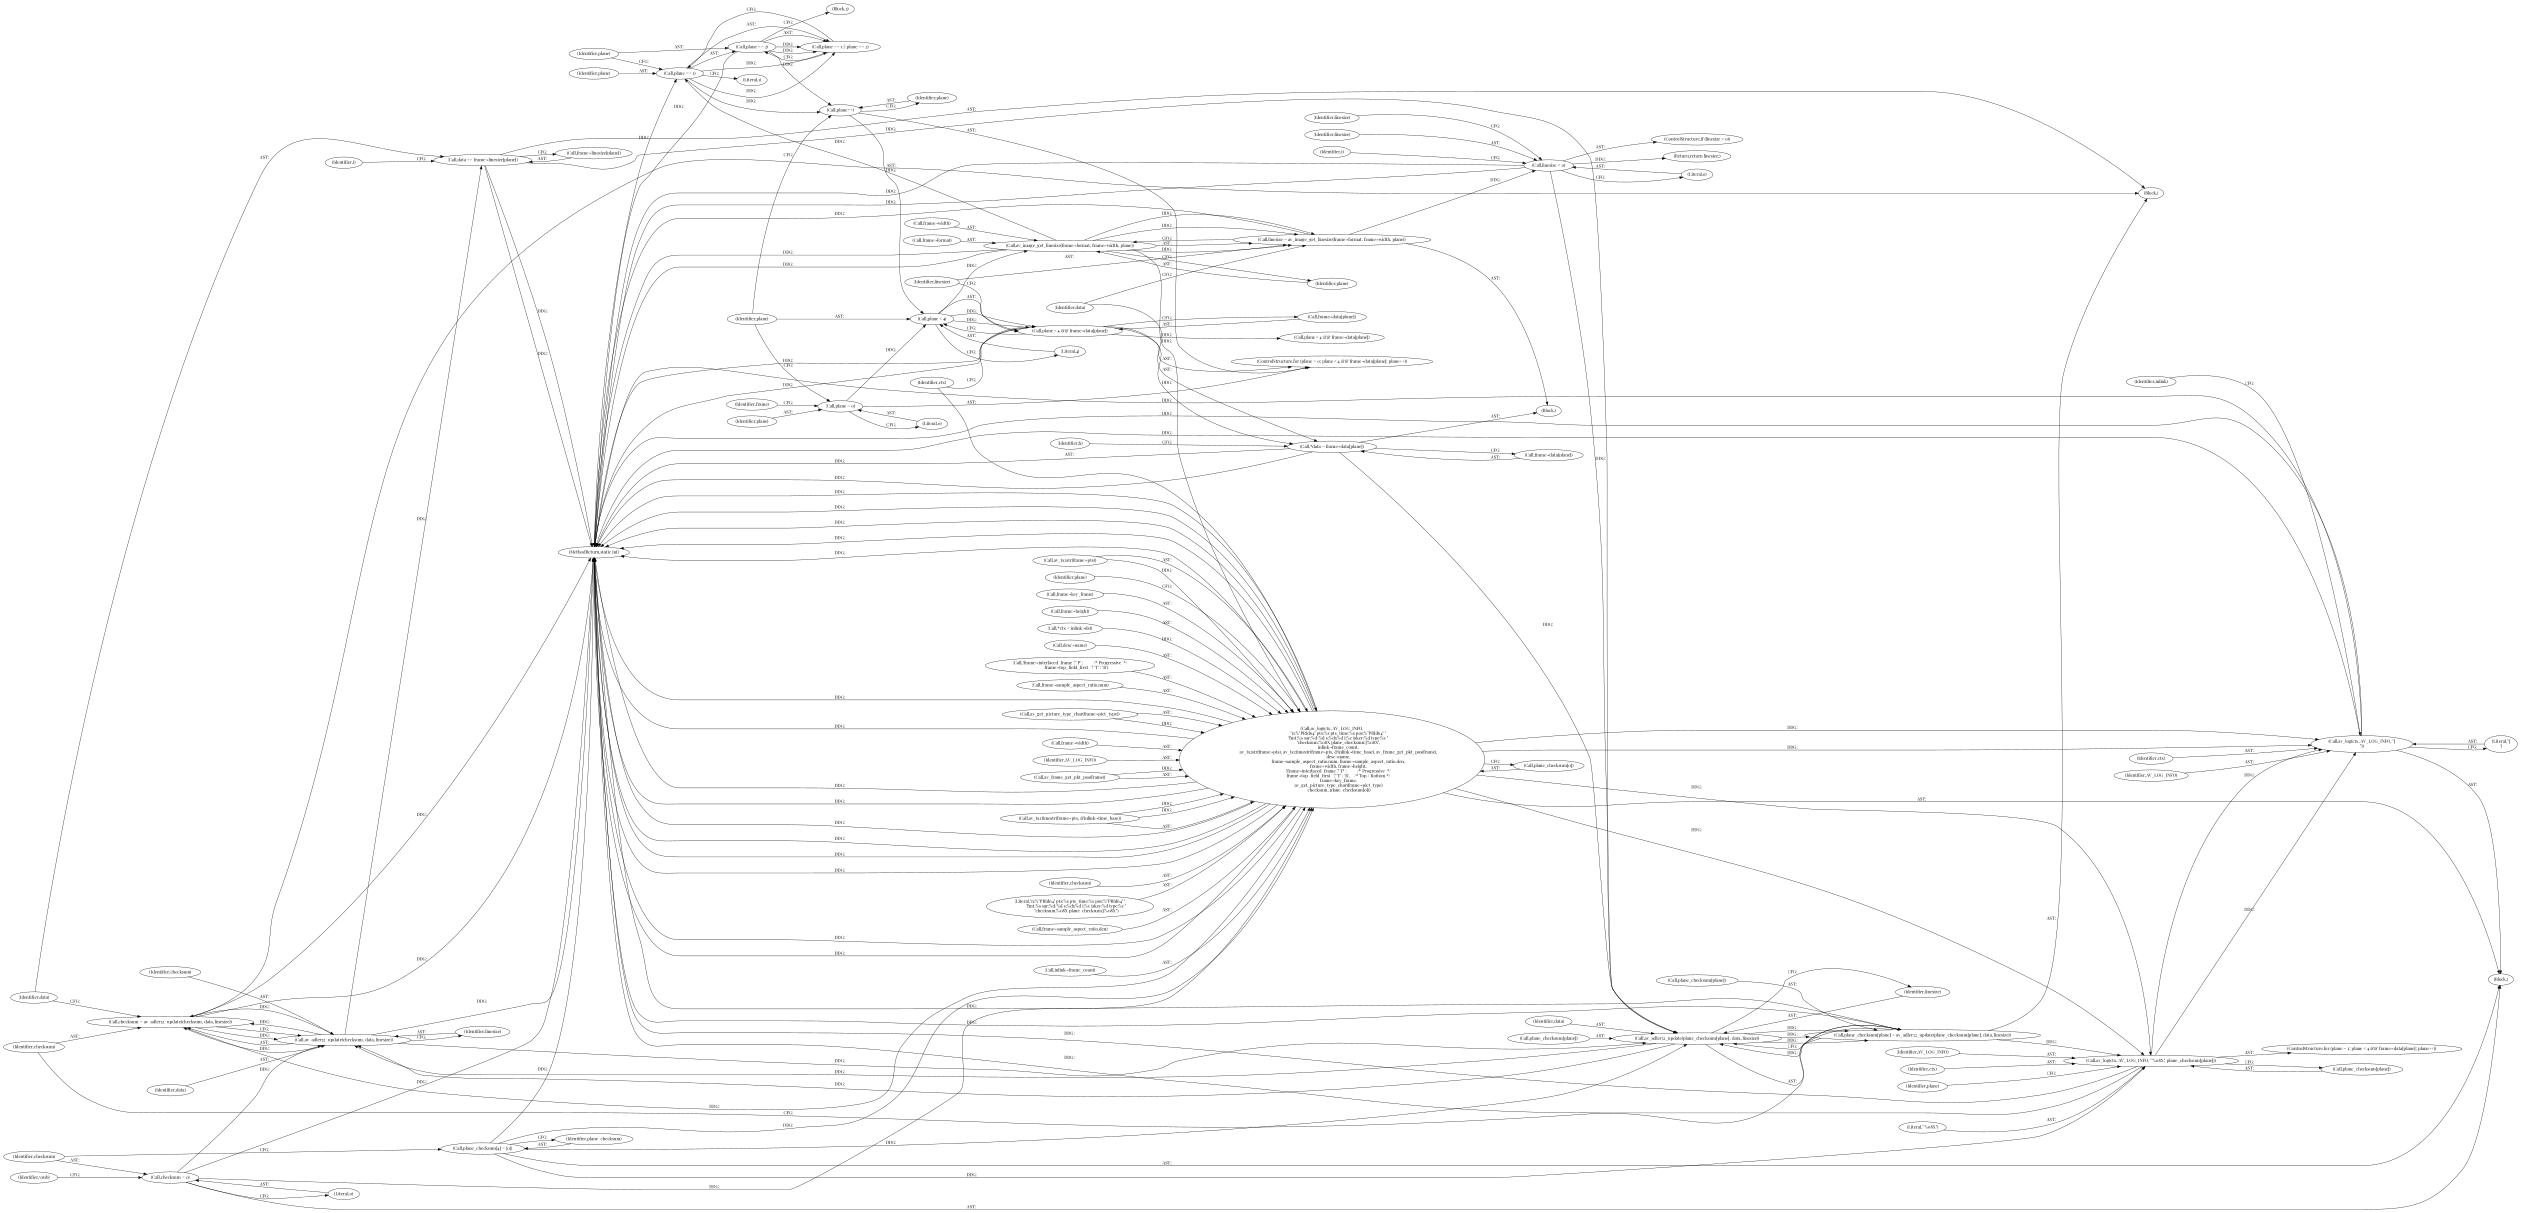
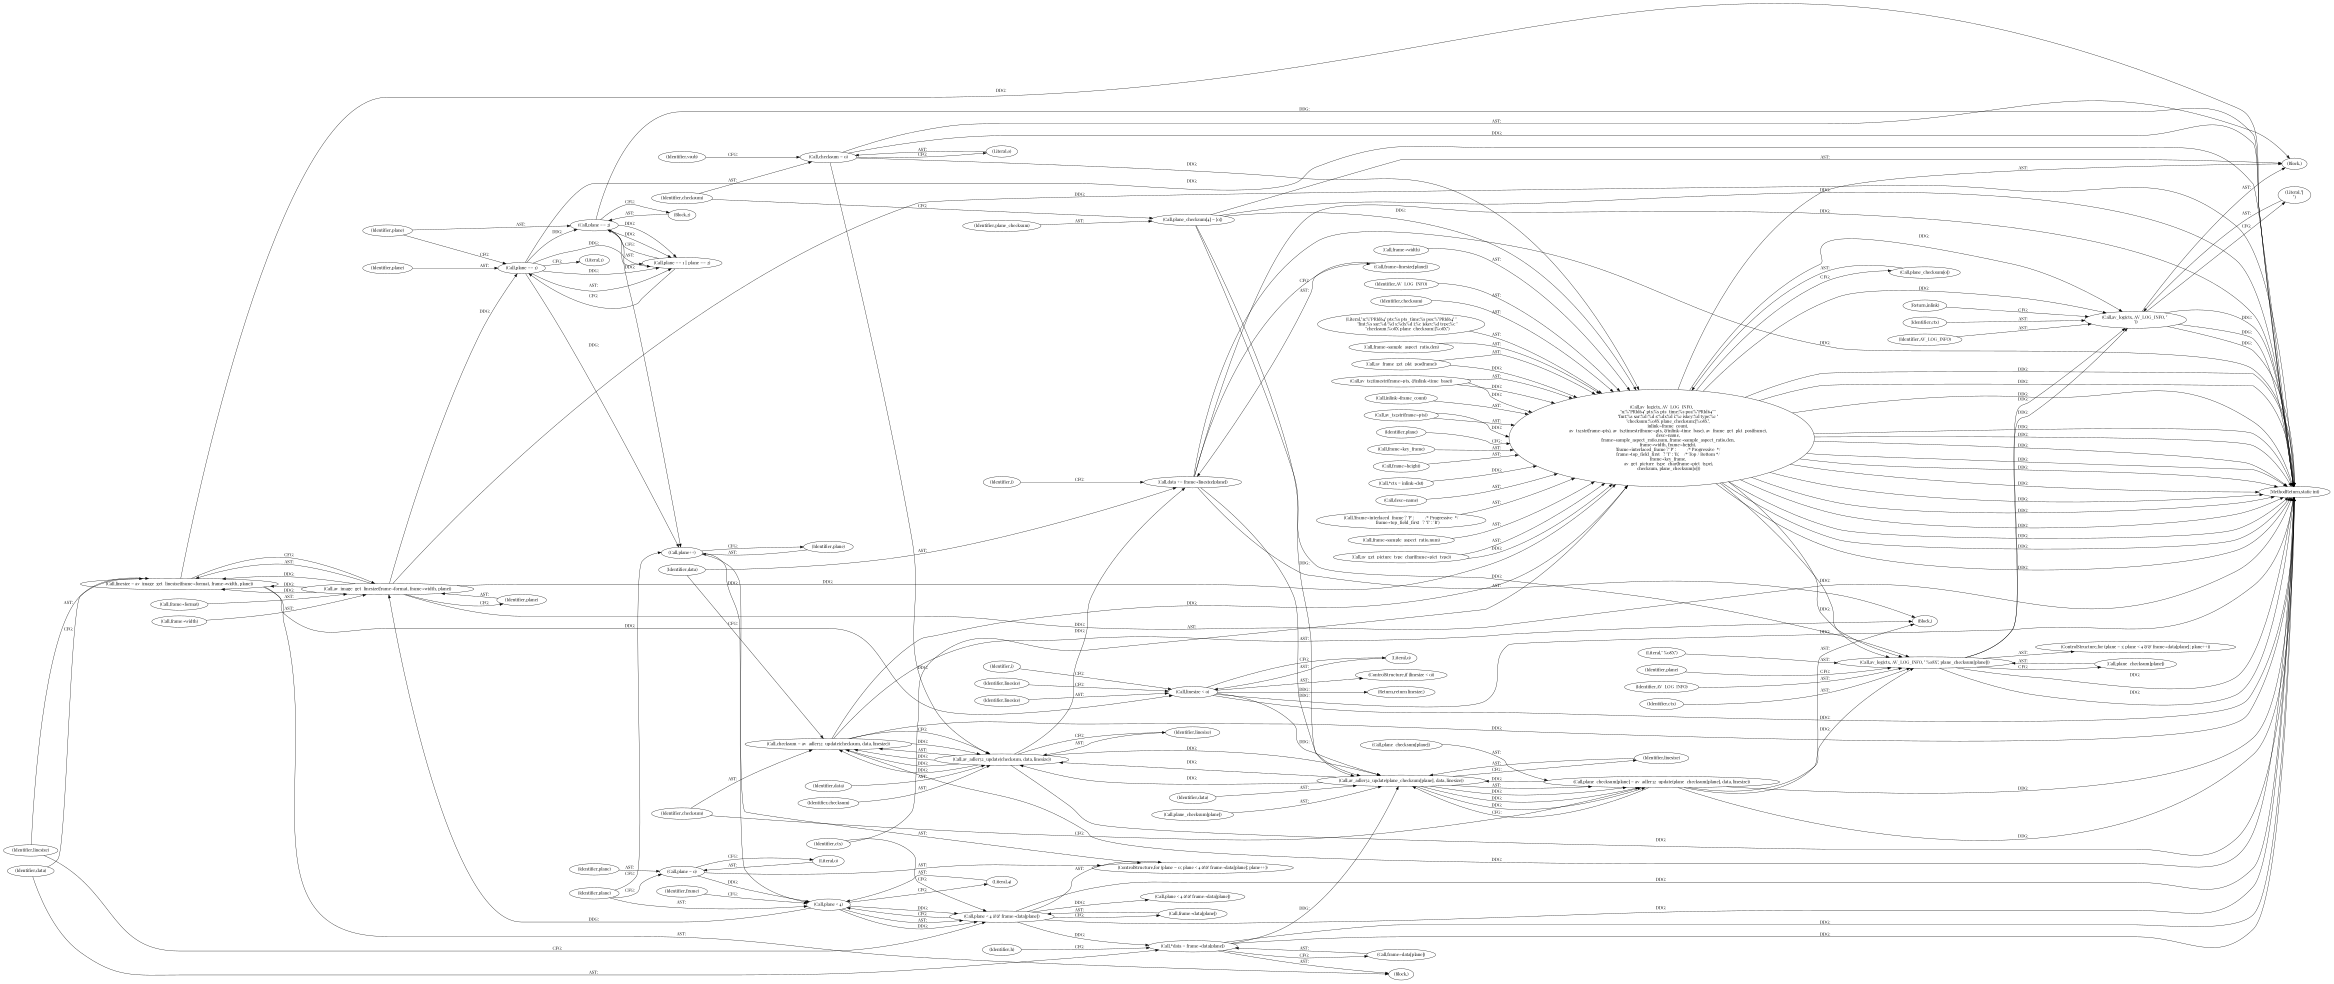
edge "(Call,plane == 1)" -> "(Call,plane == 2)": label "AST: " -> "DDG: "
edge "(MethodReturn,static int)" -> "(Call,plane == 1)": reversed
edge "(Block,2)" -> "(Call,plane == 2)": added, label "AST:"
node "(Identifier,inlink)": label "(Identifier,inlink)" -> "(Return,inlink)"
edge "(Identifier,frame)" -> "(Call,plane = 0)": now "(Identifier,frame)" -> "(Call,plane < 4)"
edge "(Call,plane_checksum[4] = {0})" -> "(Identifier,plane_checksum)": removed, label "CFG:"
